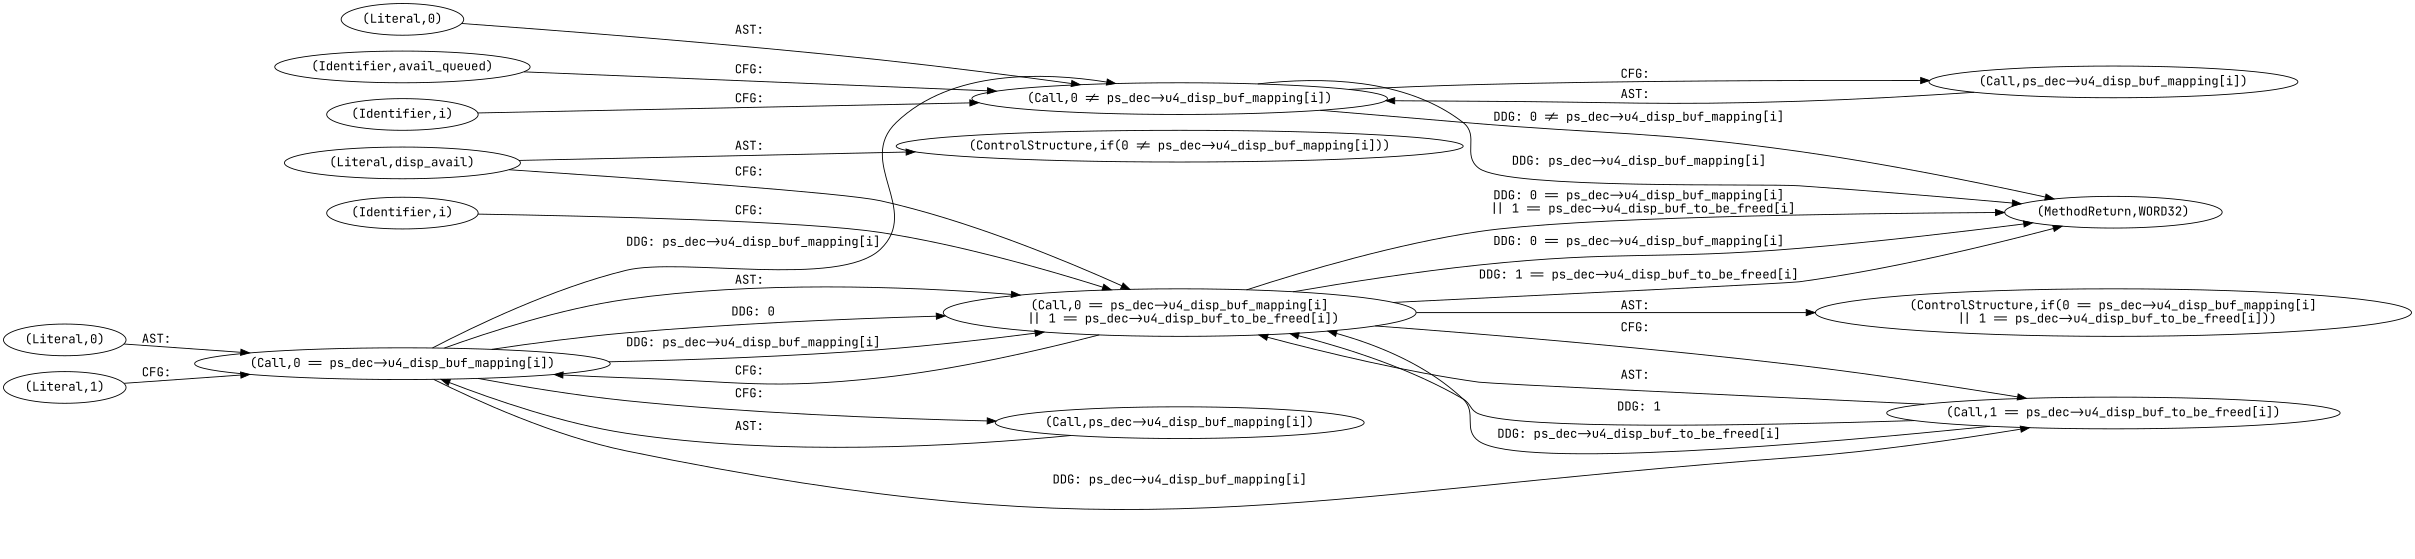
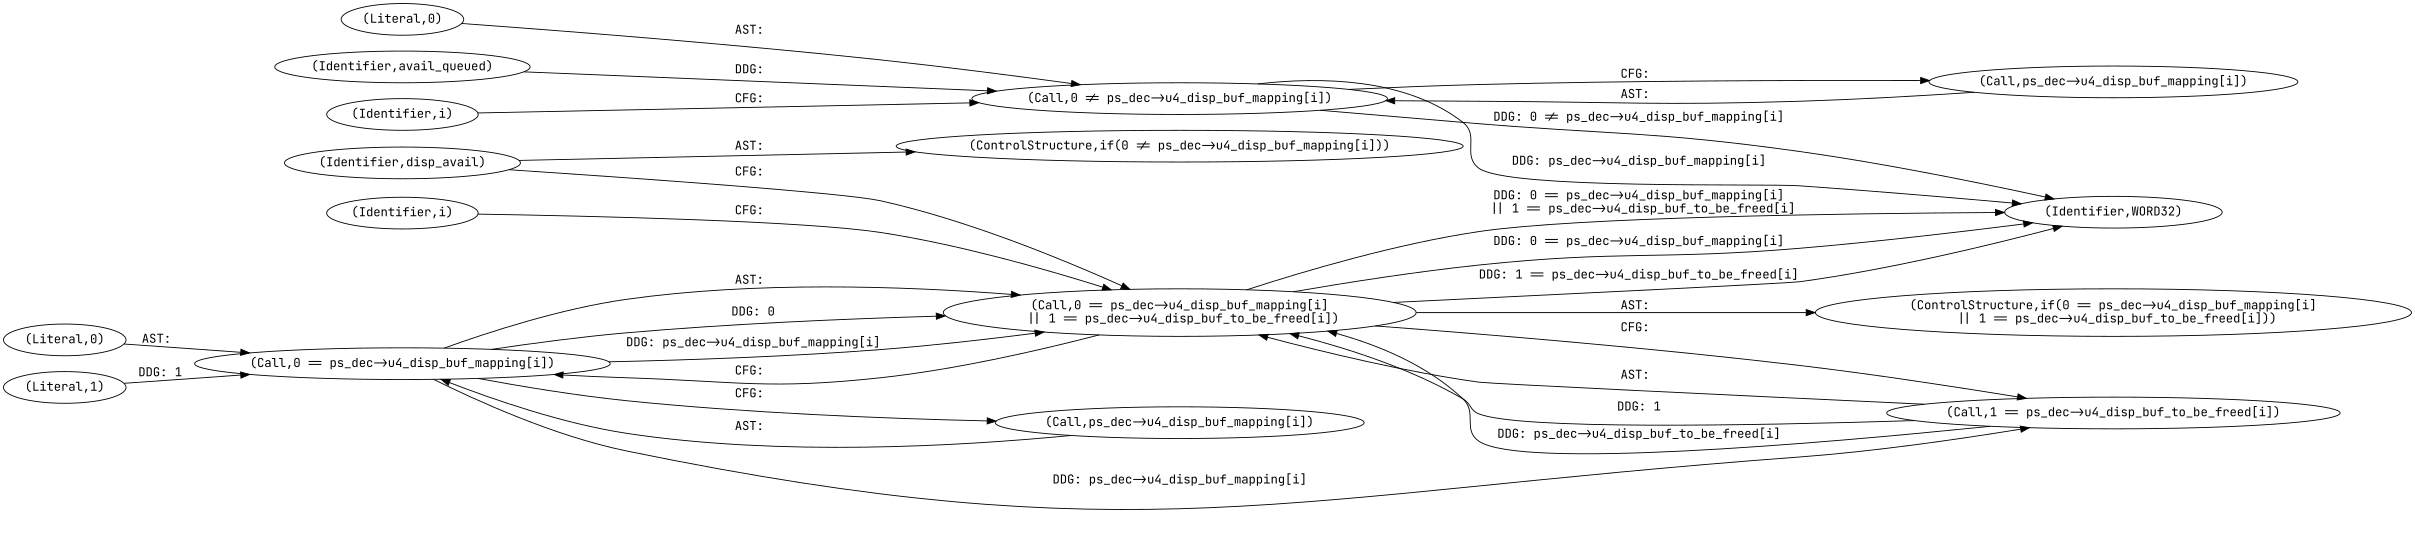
edge "(Identifier,avail_queued)" -> "(Call,0 != ps_dec->u4_disp_buf_mapping[i])": label "CFG: " -> "DDG: "
node "(Literal,disp_avail)": label "(Literal,disp_avail)" -> "(Identifier,disp_avail)"
node "(MethodReturn,WORD32)": label "(MethodReturn,WORD32)" -> "(Identifier,WORD32)"
edge "(Call,0 == ps_dec->u4_disp_buf_mapping[i])" -> "(Call,0 != ps_dec->u4_disp_buf_mapping[i])": removed, label "DDG: ps_dec->u4_disp_buf_mapping[i]"
edge "(Literal,1)" -> "(Call,0 == ps_dec->u4_disp_buf_mapping[i])": label "CFG: " -> "DDG: 1"
